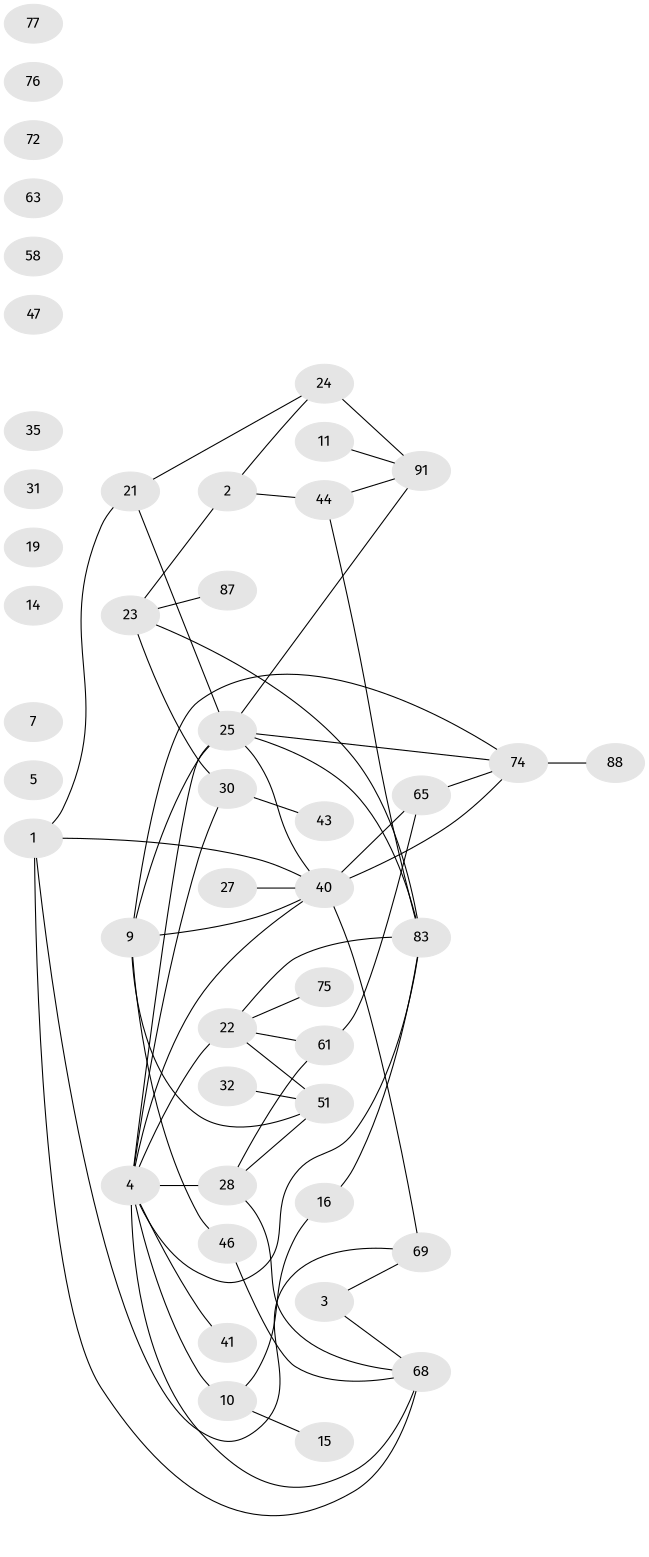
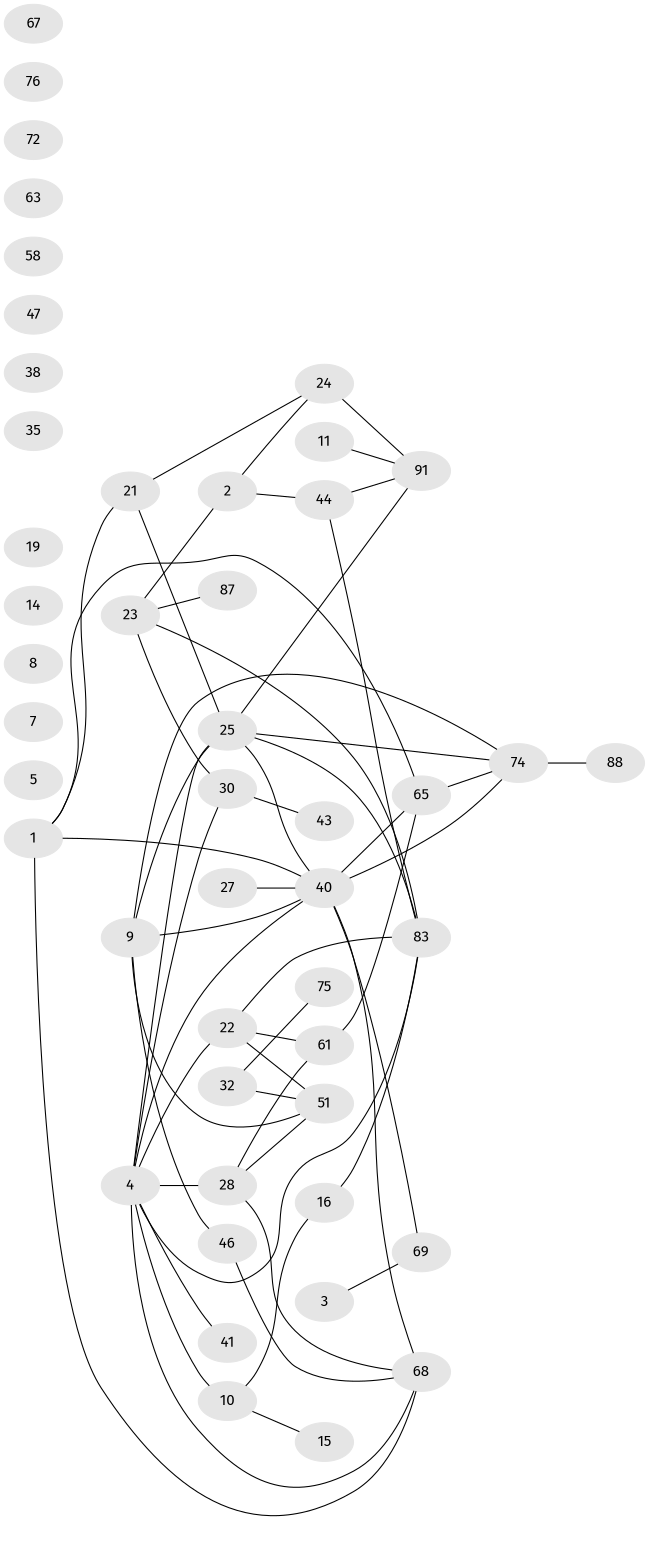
node "77": label "77" -> "67"
node "38": added
node "31": removed
node "8": added
edge "75" -- "22": now "75" -- "32"
edge "1" -- "69": now "1" -- "65"
edge "3" -- "68": now "40" -- "68"
